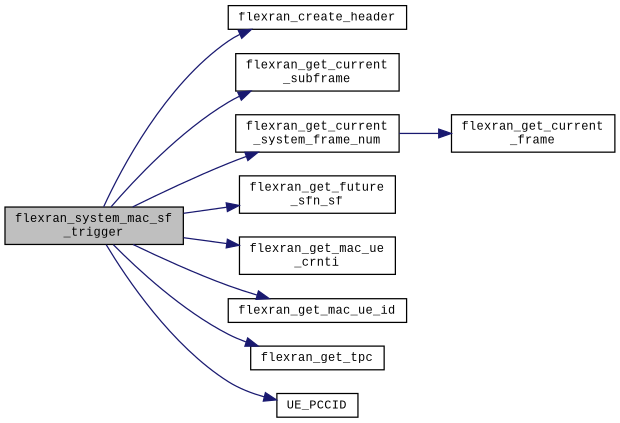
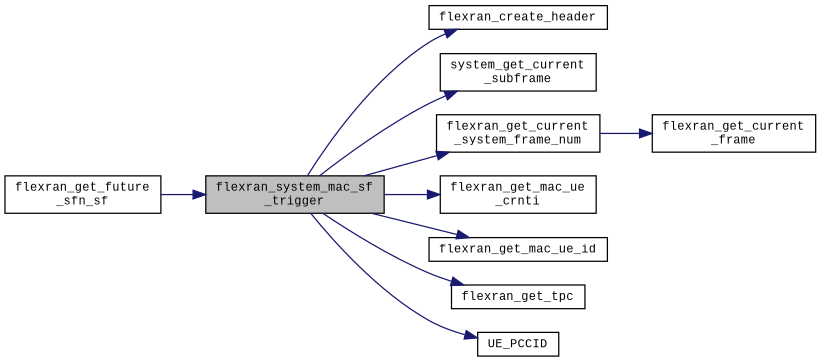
node "flexran_get_current _subframe": label "flexran_get_current _subframe" -> "system_get_current _subframe"
edge "flexran_system_mac_sf _trigger" -> "flexran_get_future _sfn_sf": reversed
